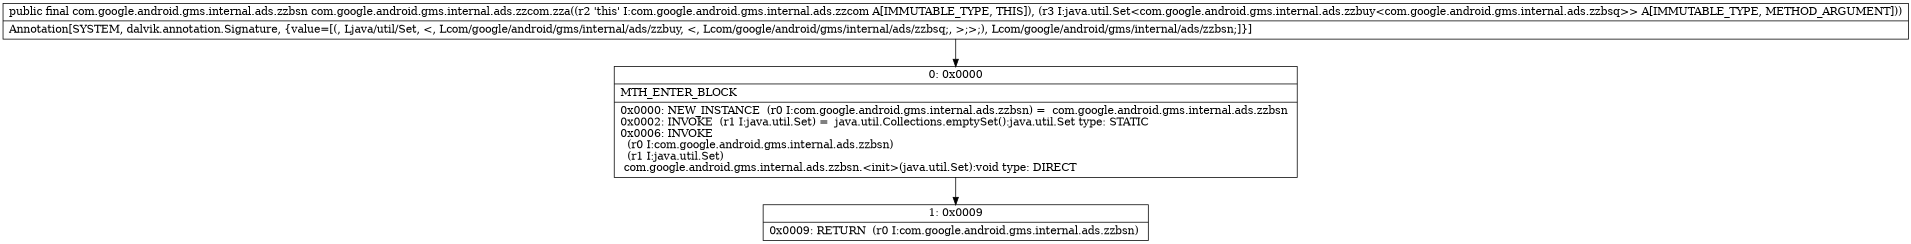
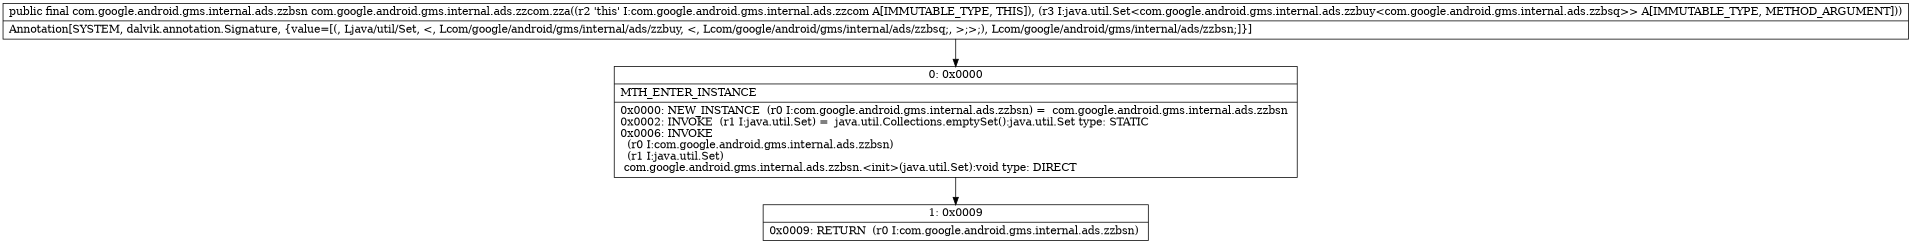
node "0: 0x0000": text "MTH_ENTER_BLOCK" -> "MTH_ENTER_INSTANCE"
